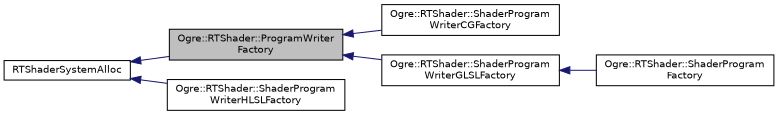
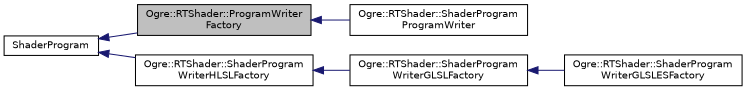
node "Ogre::RTShader::ShaderProgram WriterCGFactory": label "Ogre::RTShader::ShaderProgram WriterCGFactory" -> "Ogre::RTShader::ShaderProgram ProgramWriter"
edge "Ogre::RTShader::ShaderProgram WriterGLSLFactory" -> "Ogre::RTShader::ProgramWriter Factory": now "Ogre::RTShader::ShaderProgram WriterGLSLFactory" -> "Ogre::RTShader::ShaderProgram WriterHLSLFactory"
node "RTShaderSystemAlloc": label "RTShaderSystemAlloc" -> "ShaderProgram"
node "Ogre::RTShader::ShaderProgram Factory": label "Ogre::RTShader::ShaderProgram Factory" -> "Ogre::RTShader::ShaderProgram WriterGLSLESFactory"
